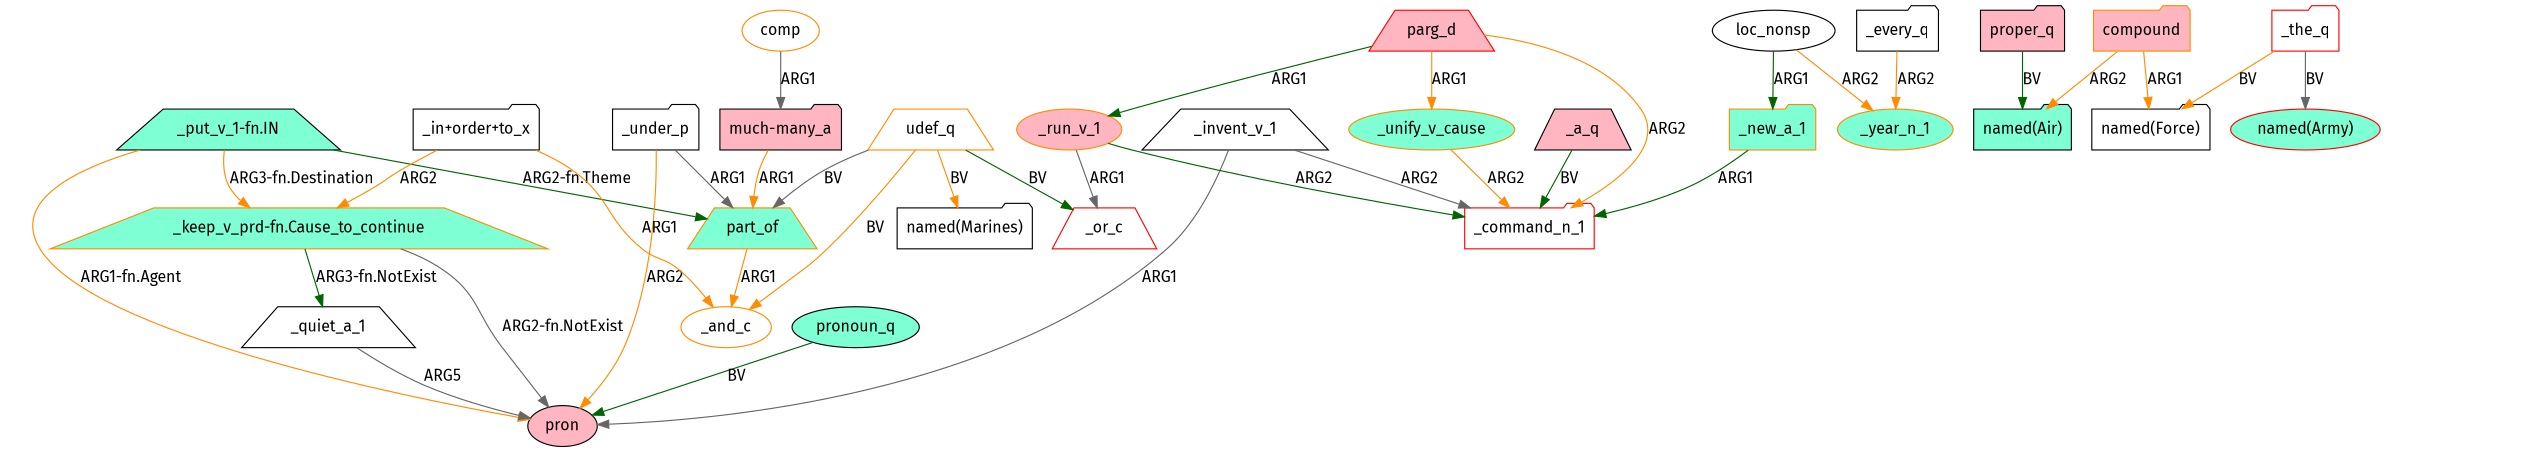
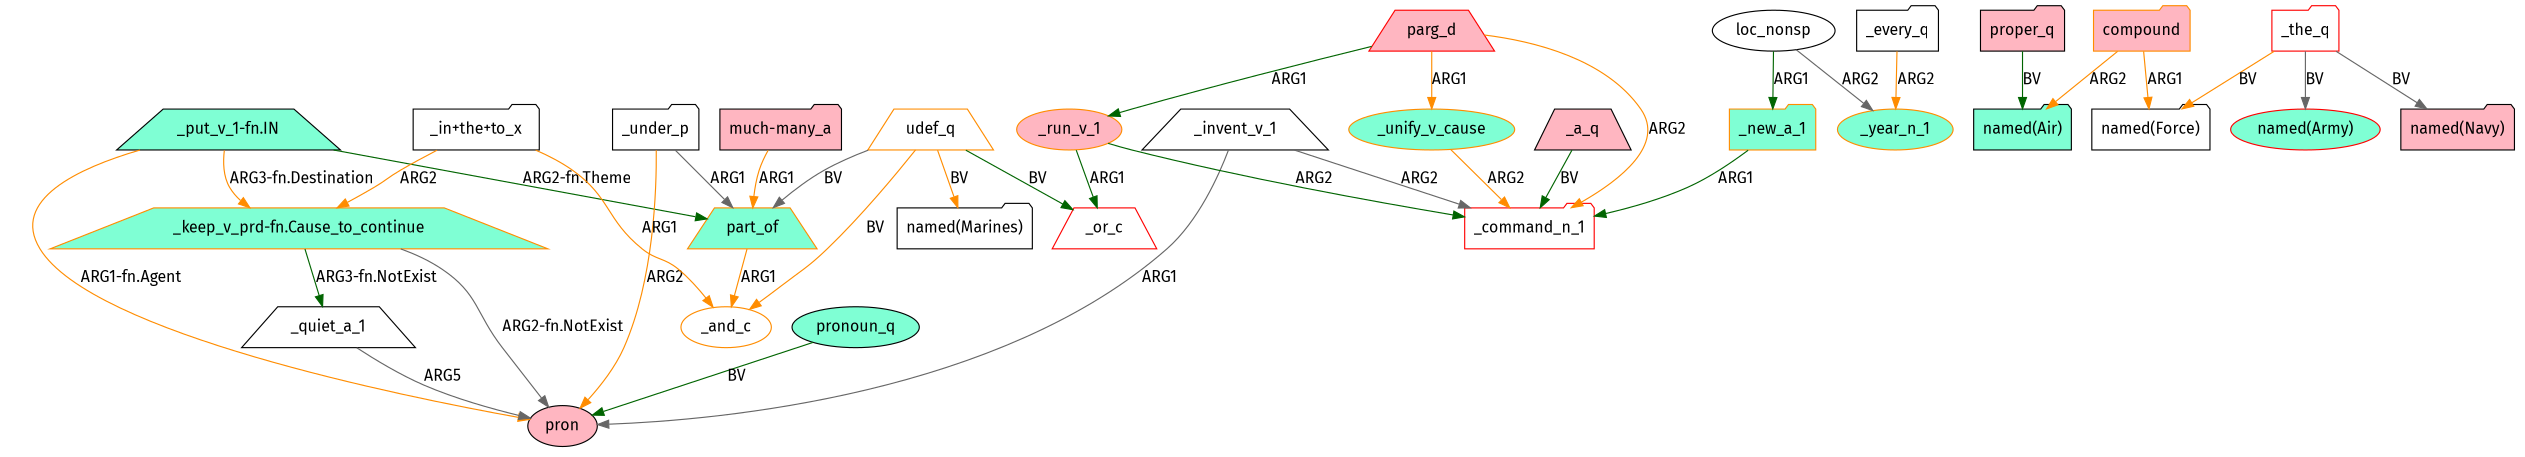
node "comp": removed
edge "loc_nonsp" -> "_year_n_1": color darkorange -> gray40
node "_in+order+to_x": label "_in+order+to_x" -> "_in+the+to_x"
node "named(Navy)": added
edge "_run_v_1" -> "_or_c": color gray40 -> darkgreen
